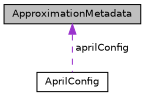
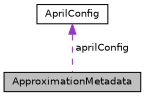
edge "AprilConfig" -> "ApproximationMetadata": reversed
